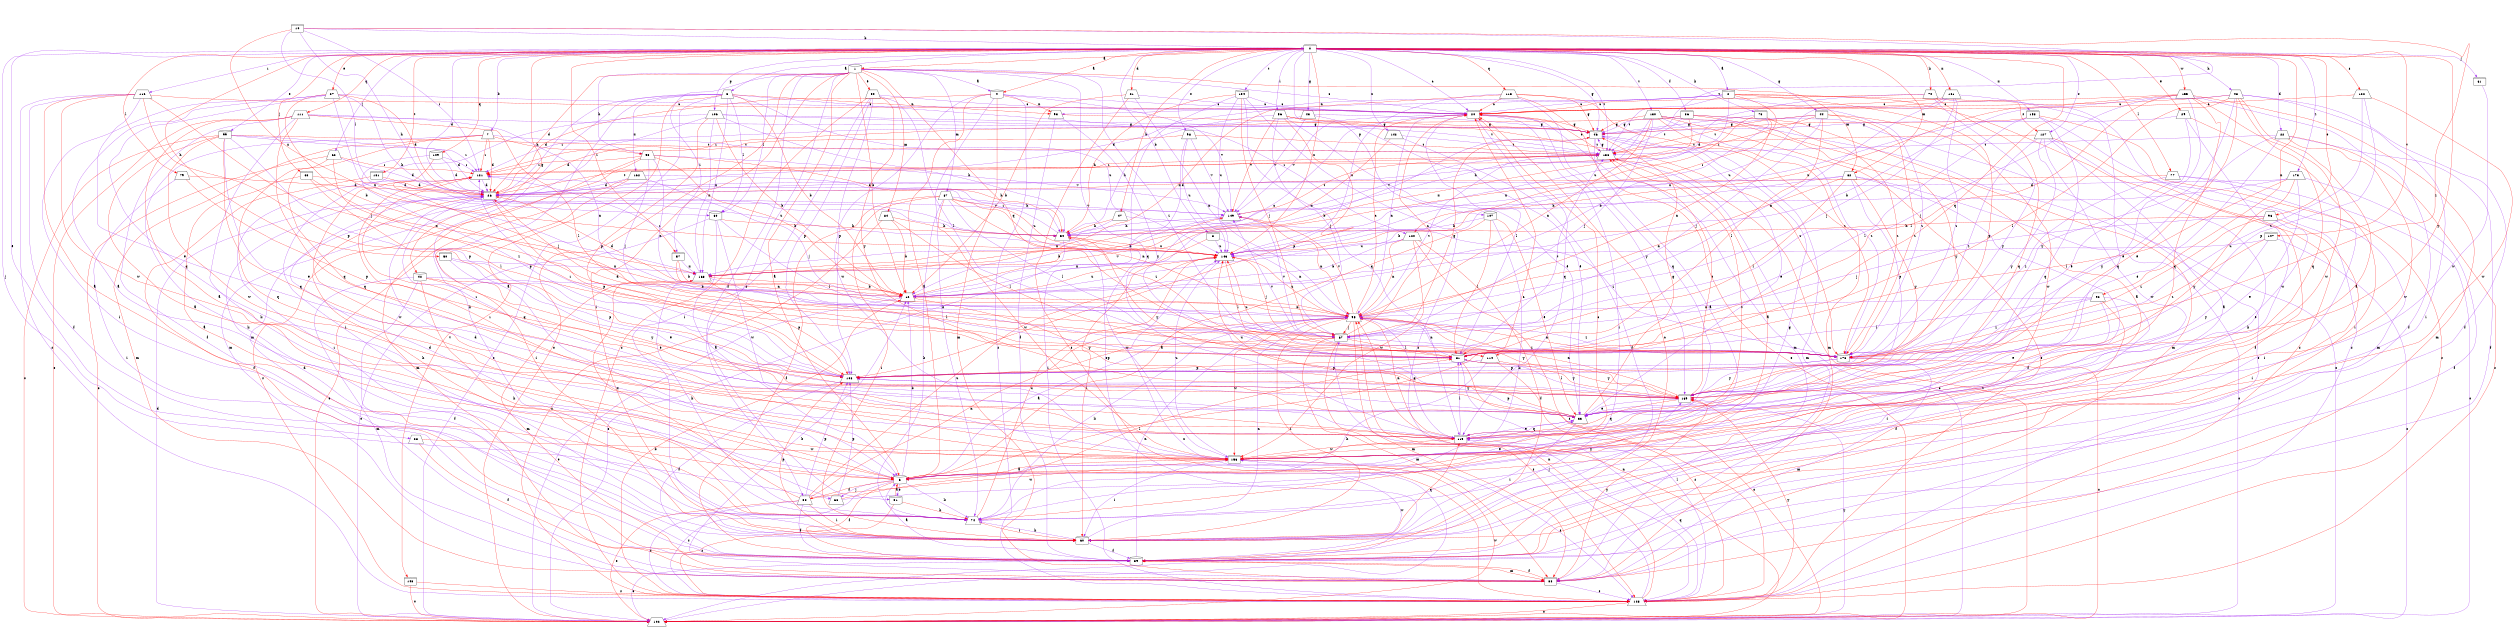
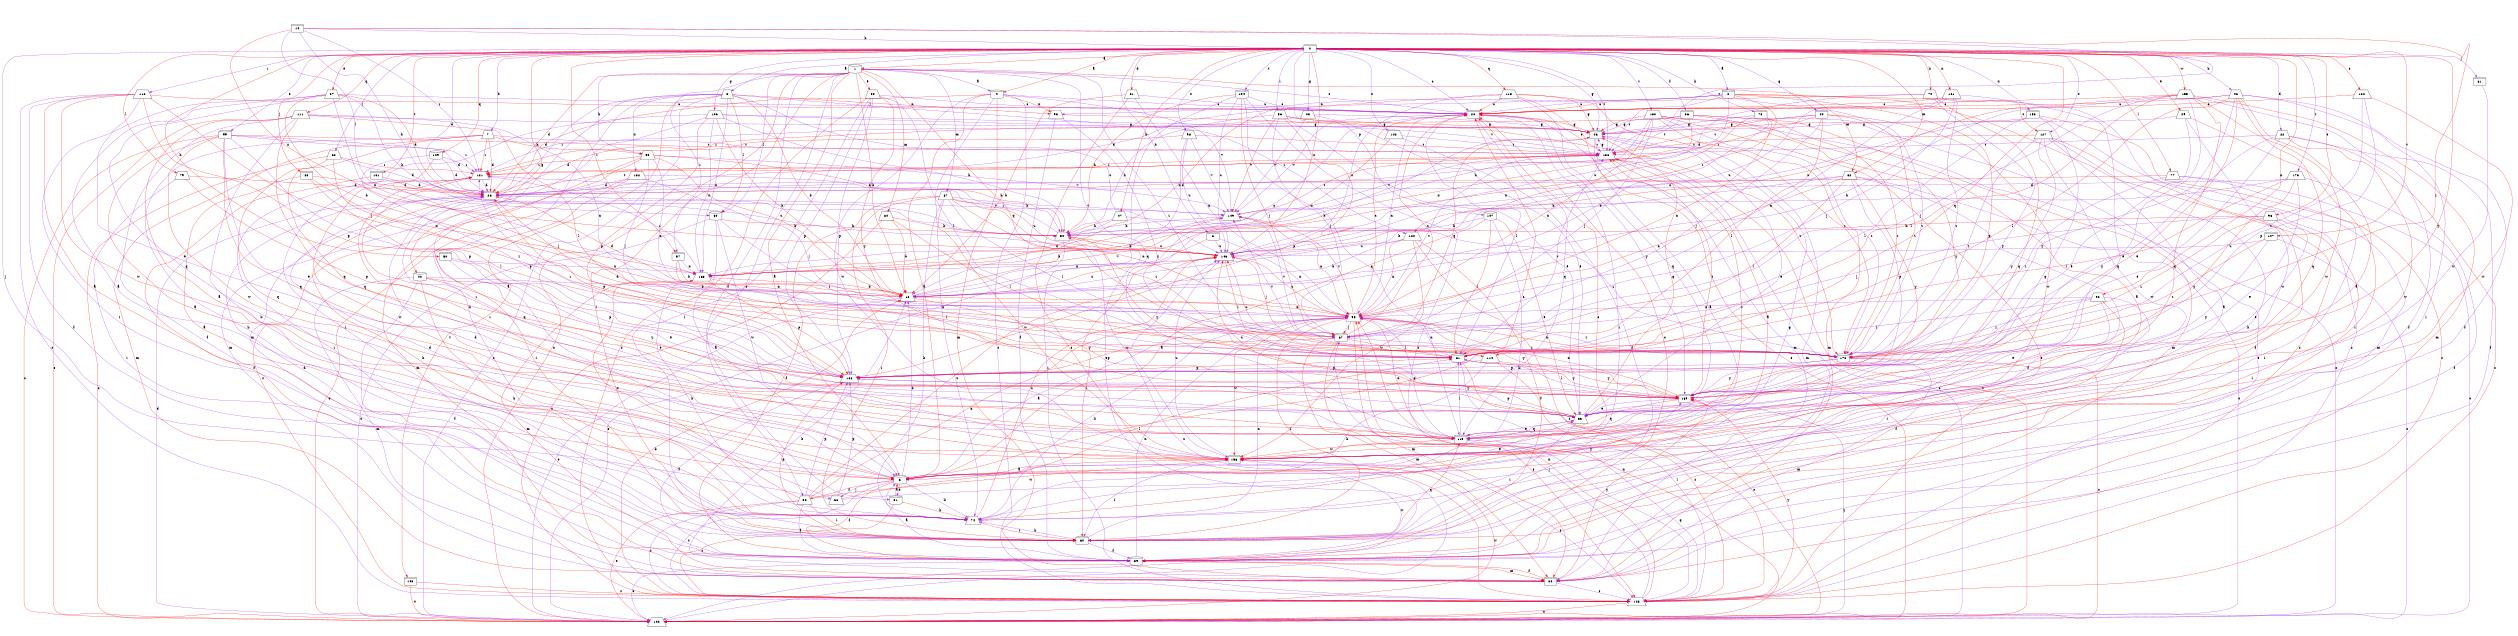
edge "27" -> "20": label "c" -> "j"
edge "3" -> "80": color purple -> red
node "28": removed
